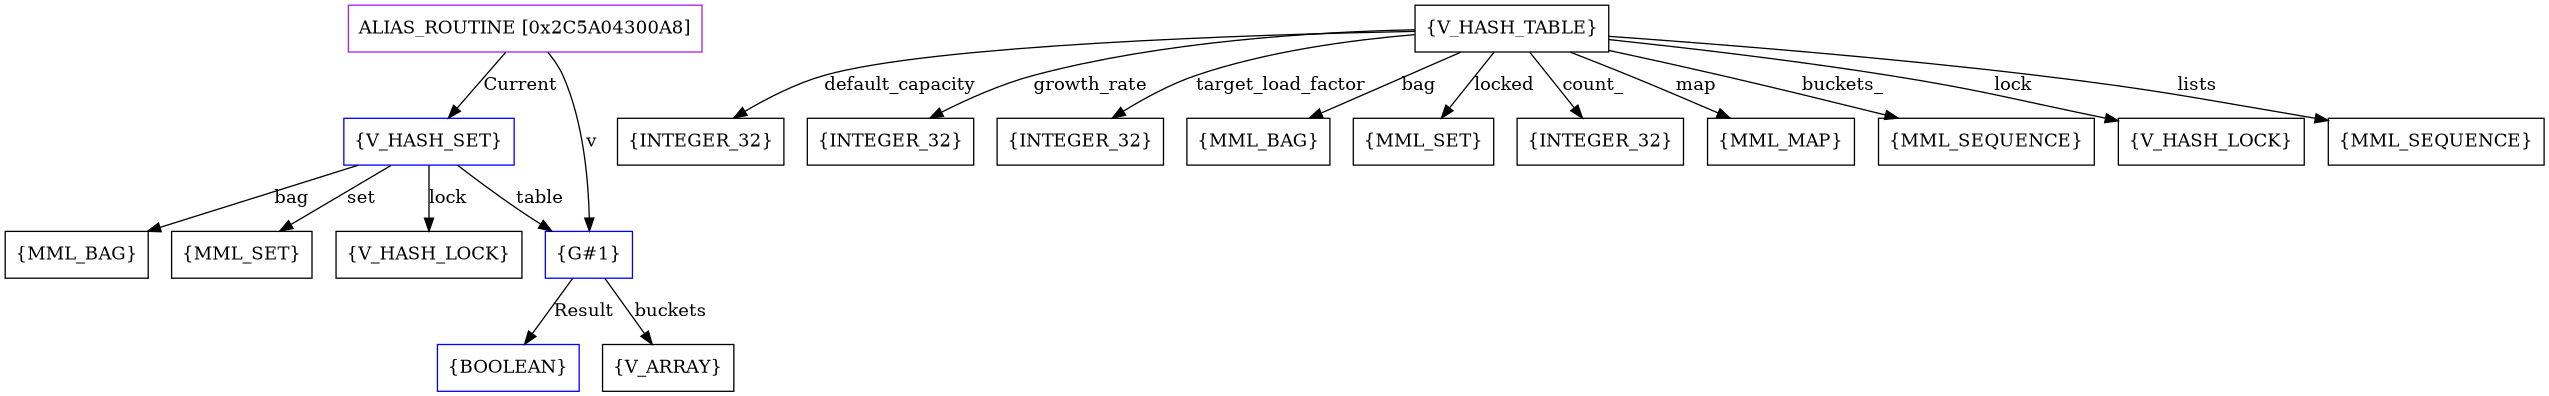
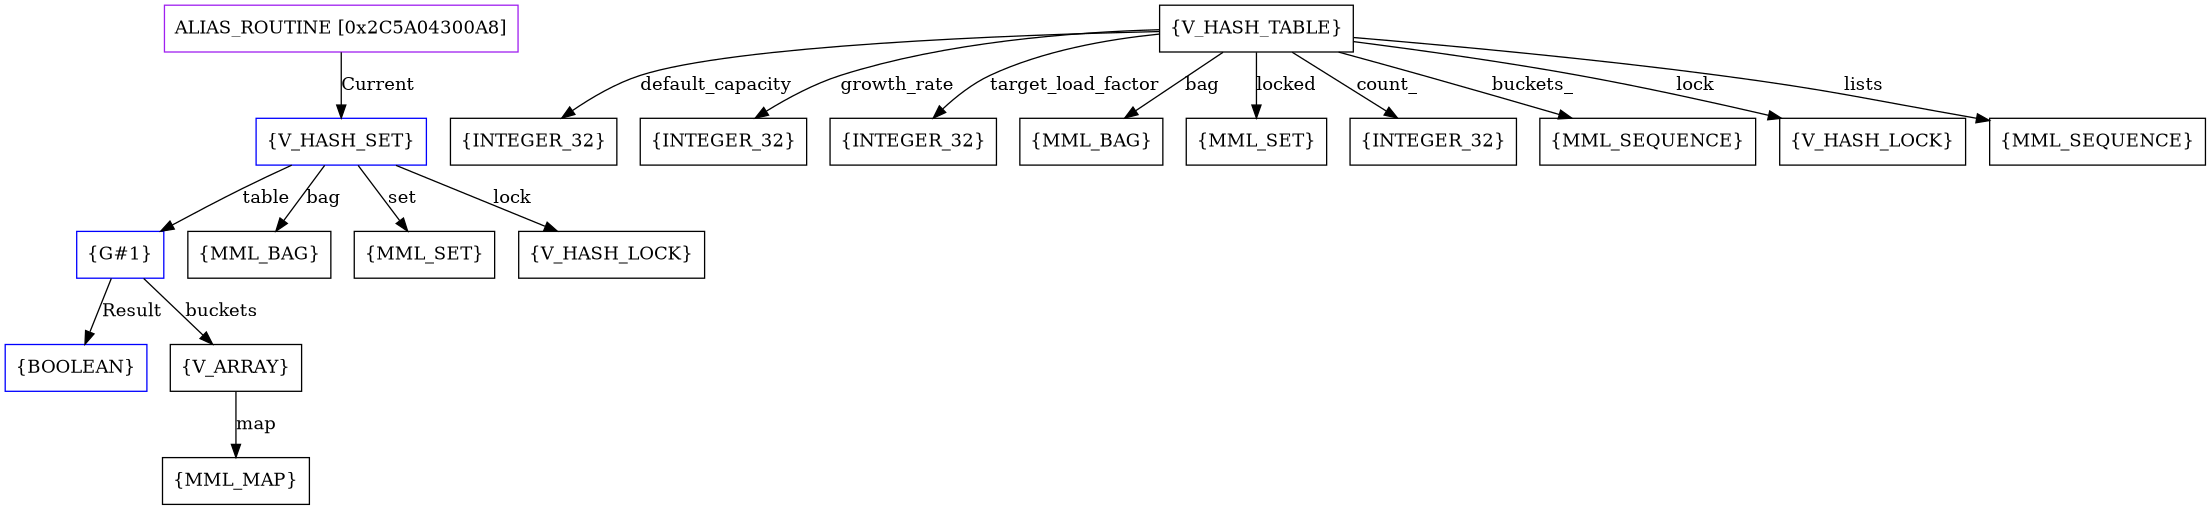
edge "{V_HASH_TABLE}" -> "{MML_MAP}": now "{V_ARRAY}" -> "{MML_MAP}"
edge "ALIAS_ROUTINE [0x2C5A04300A8]" -> "{G#1}": removed, label "v"
